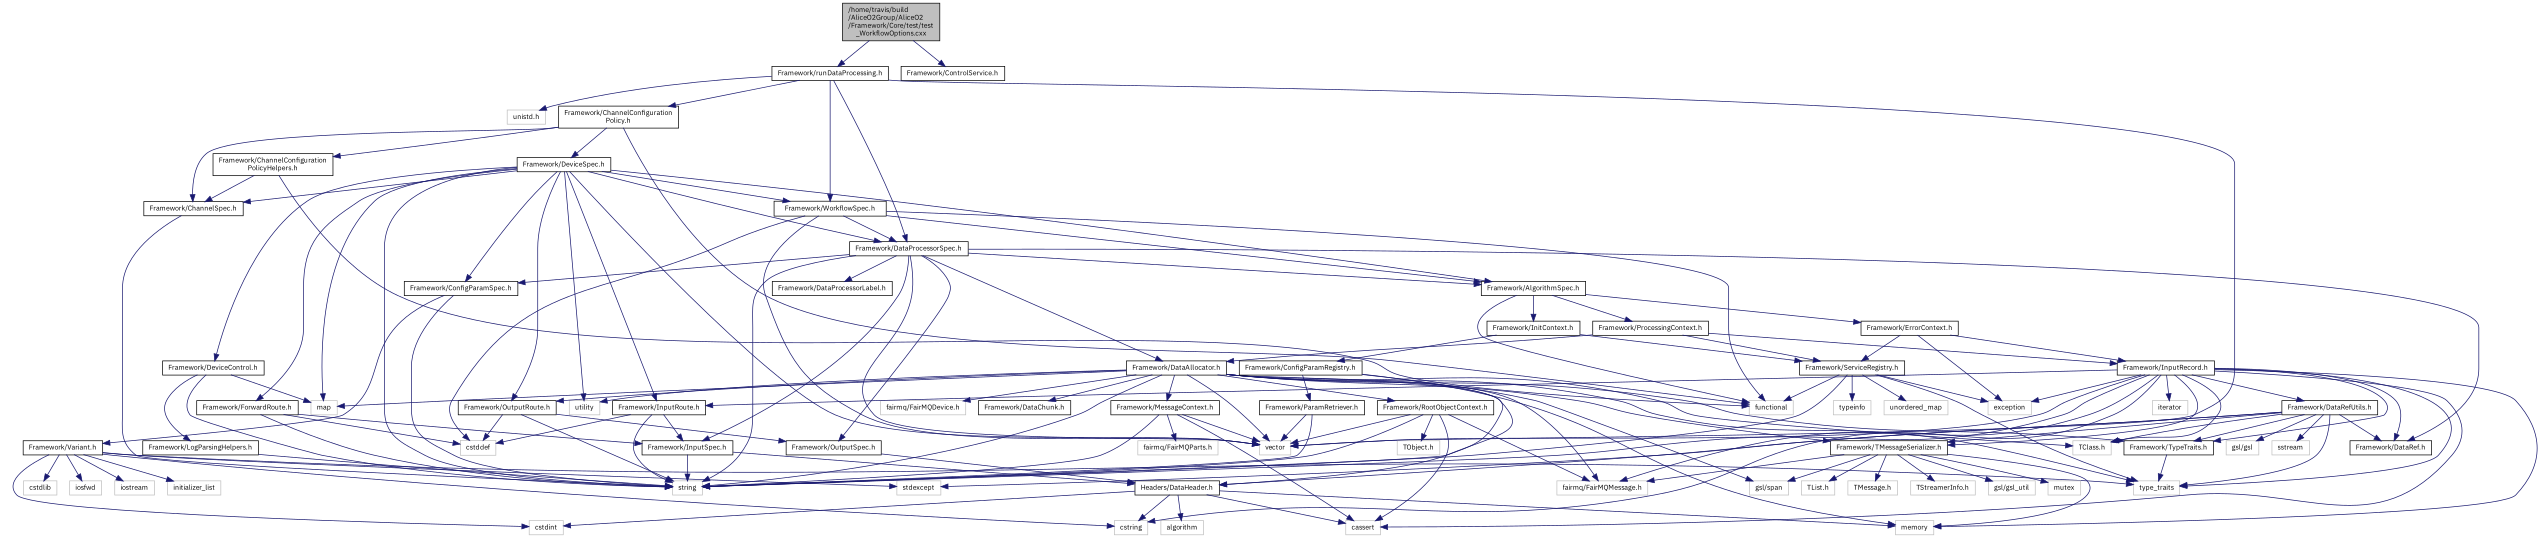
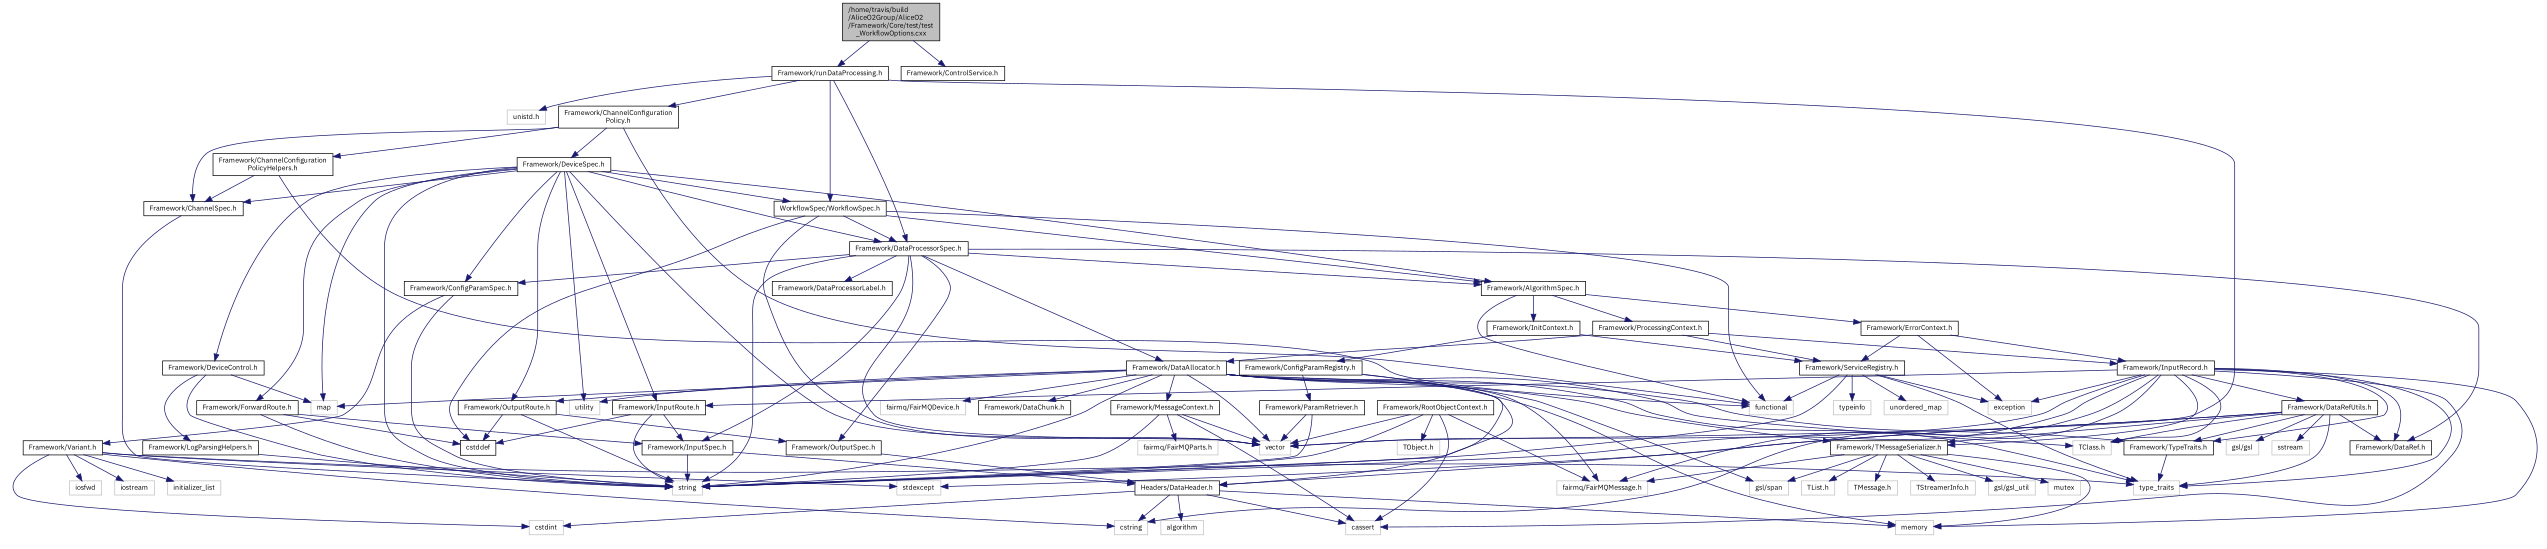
node "Framework/WorkflowSpec.h": label "Framework/WorkflowSpec.h" -> "WorkflowSpec/WorkflowSpec.h"
edge "Framework/DataAllocator.h" -> "Framework/RootObjectContext.h": removed
node "iterator": removed
node "cstddef": color grey75 -> black
node "cstdlib": removed
